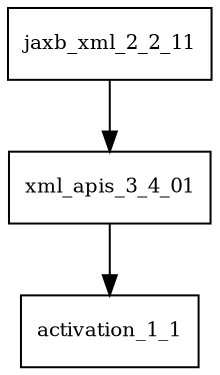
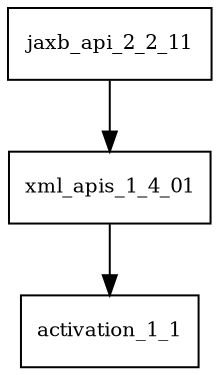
node "jaxb_xml_2_2_11": label "jaxb_xml_2_2_11" -> "jaxb_api_2_2_11"
node "xml_apis_3_4_01": label "xml_apis_3_4_01" -> "xml_apis_1_4_01"
